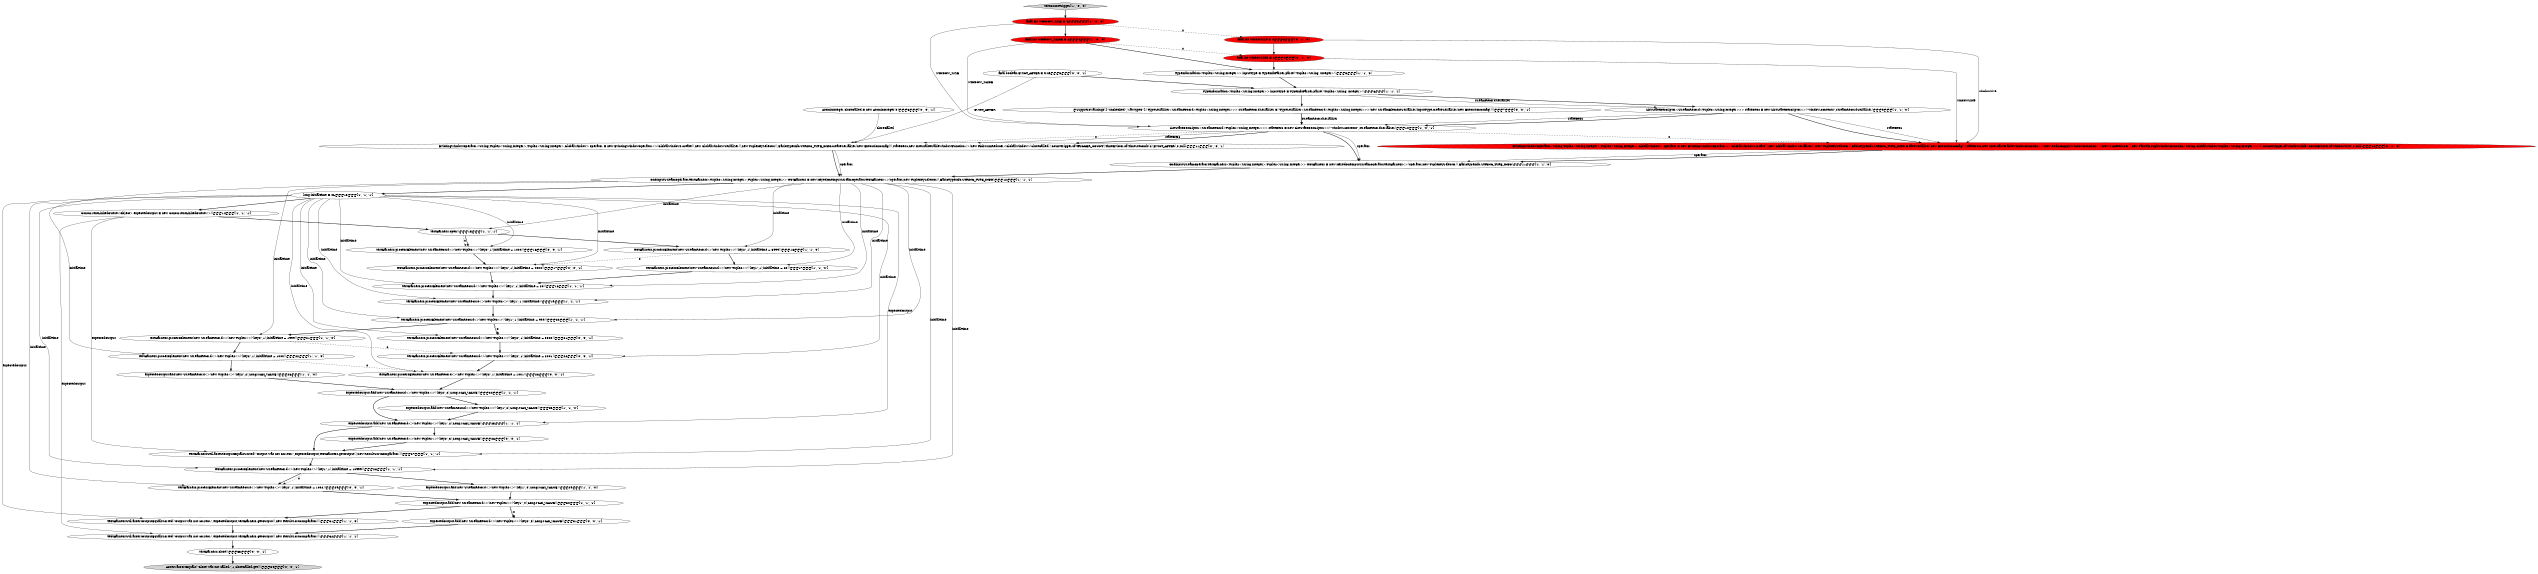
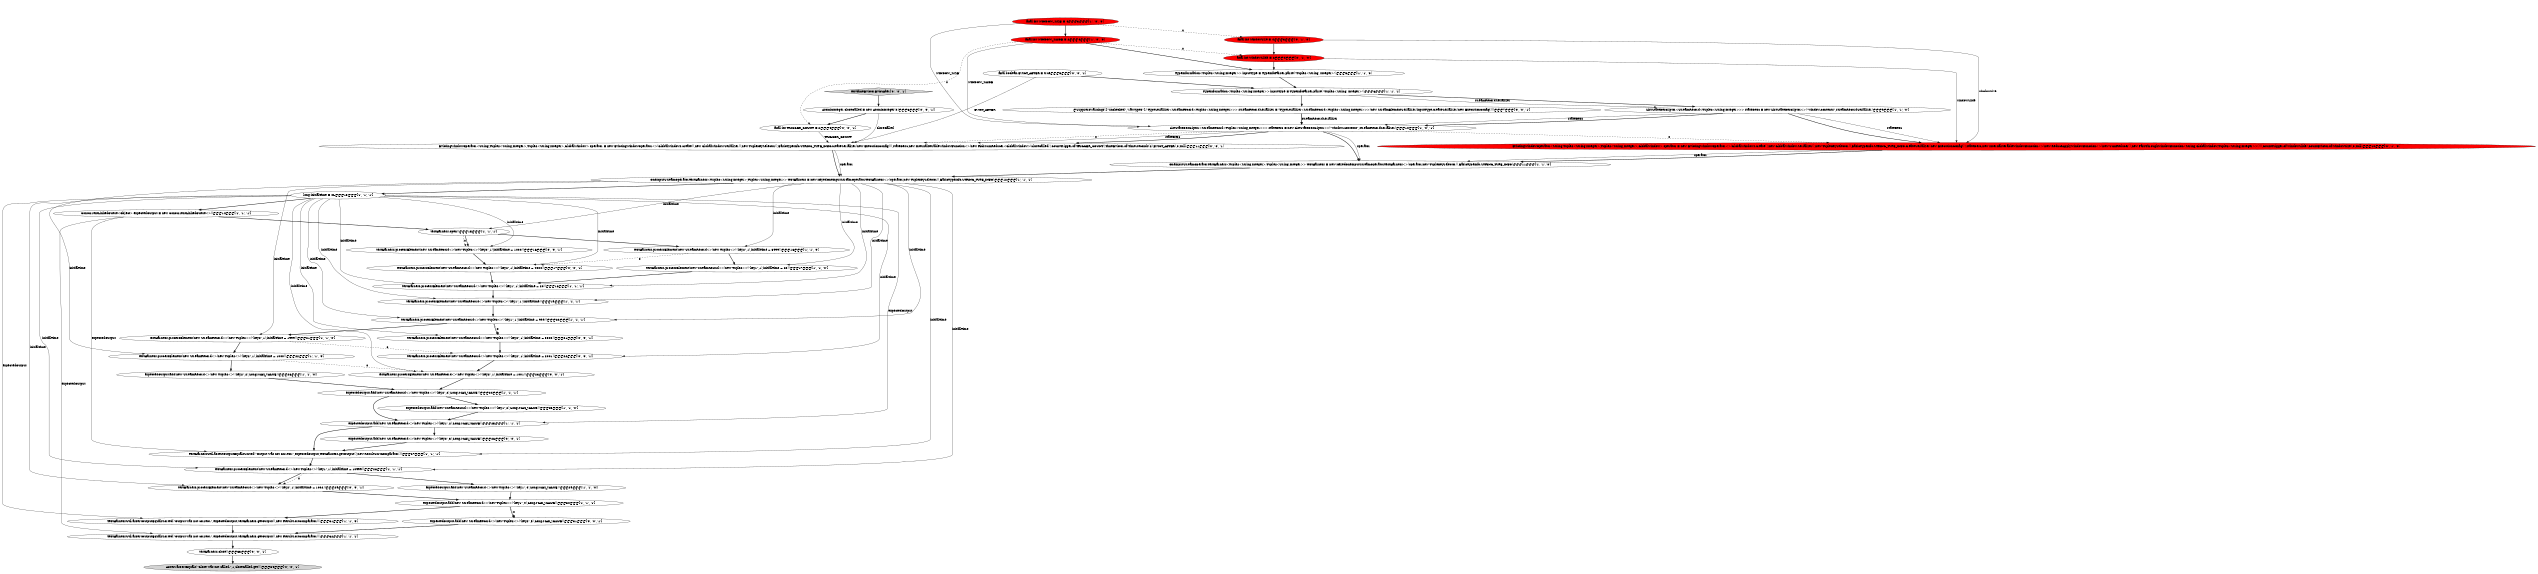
node "testCountTrigger['1', '0', '0']": removed
node "testTimeEvictorEvictAfter['0', '0', '1']": added
node "final int TRIGGER_COUNT = 2@@@4@@@['0', '0', '1']": added
